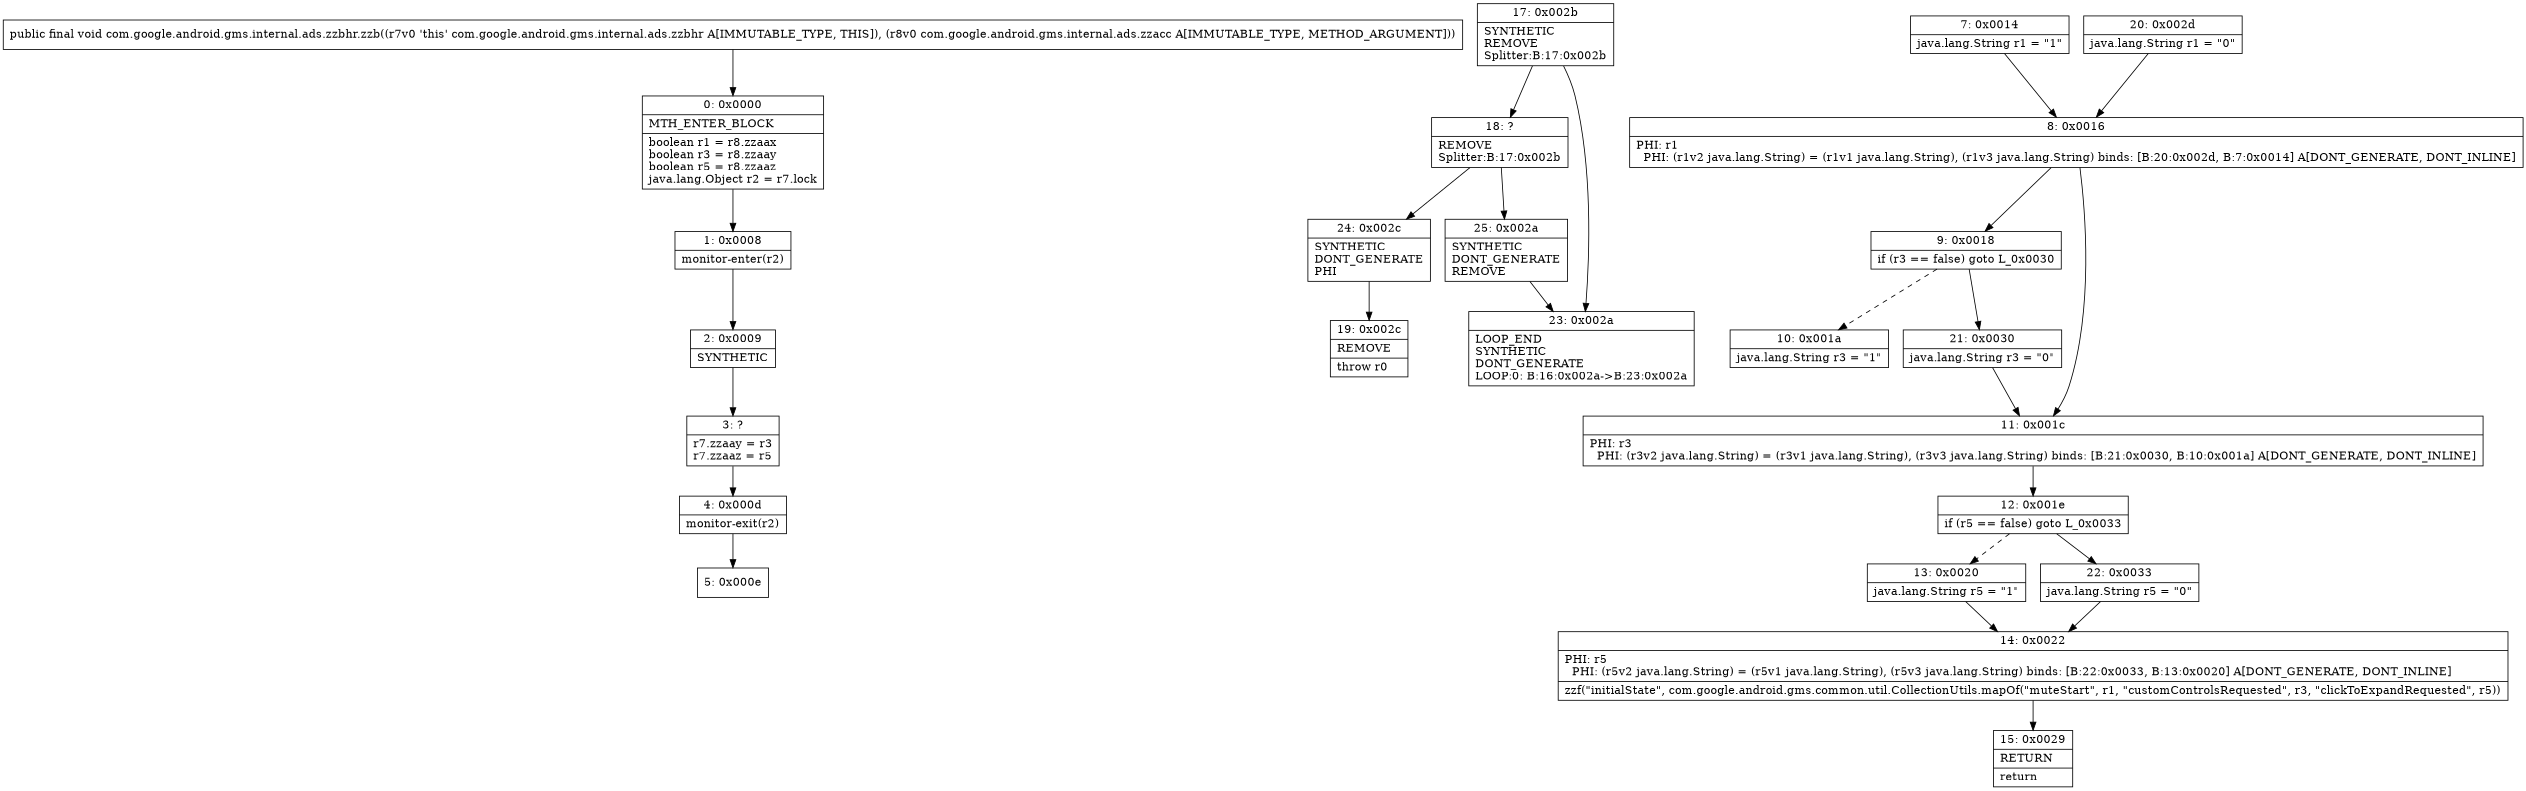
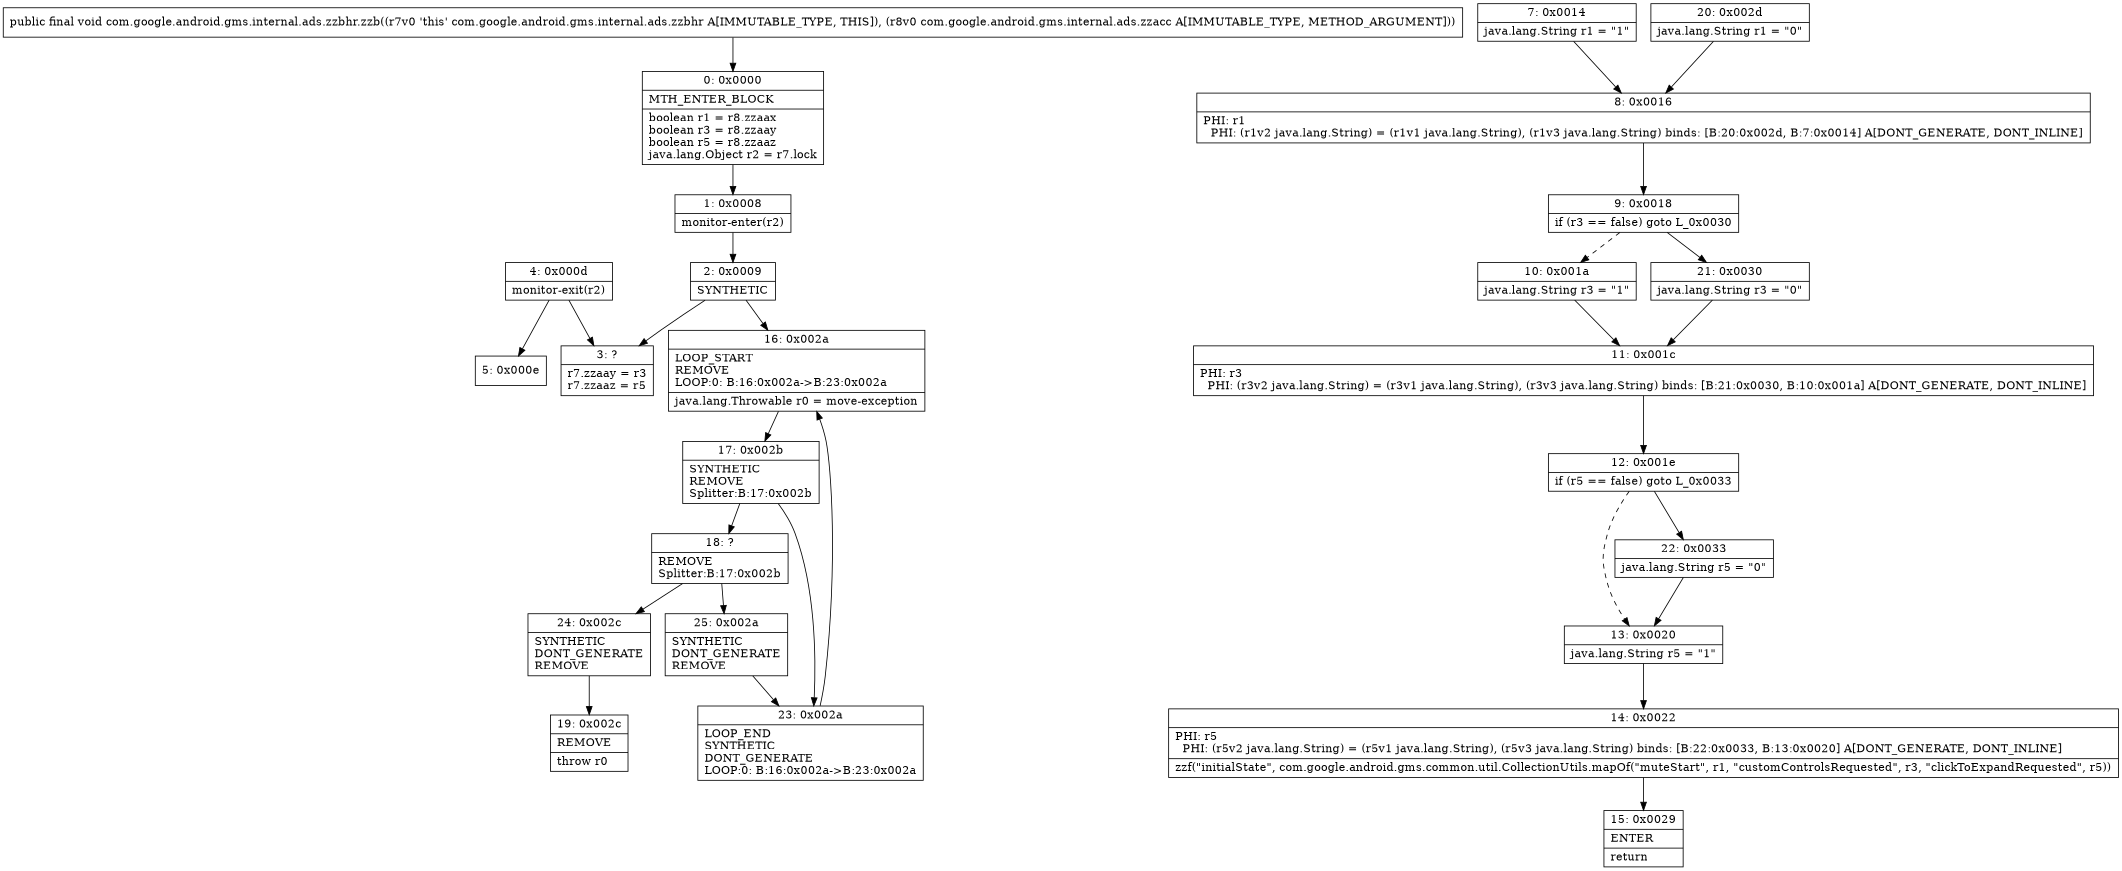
node "24: 0x002c": text "PHI" -> "REMOVE"
edge "8: 0x0016" -> "11: 0x001c": now "10: 0x001a" -> "11: 0x001c"
node "16: 0x002a": added
edge "3: ?" -> "4: 0x000d": reversed
edge "22: 0x0033" -> "14: 0x0022": now "22: 0x0033" -> "13: 0x0020"
node "15: 0x0029": text "RETURN" -> "ENTER"
